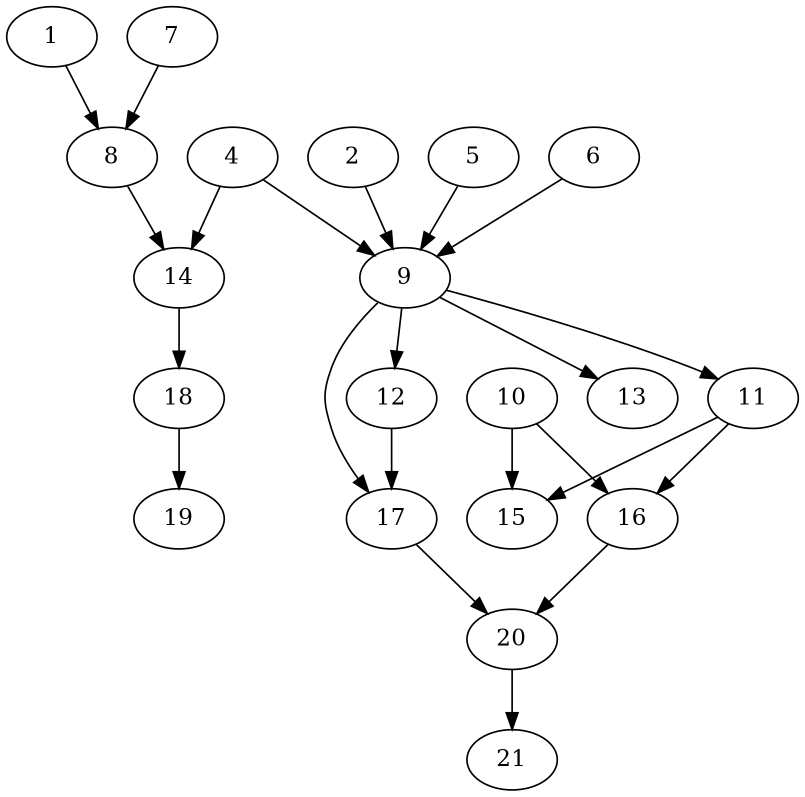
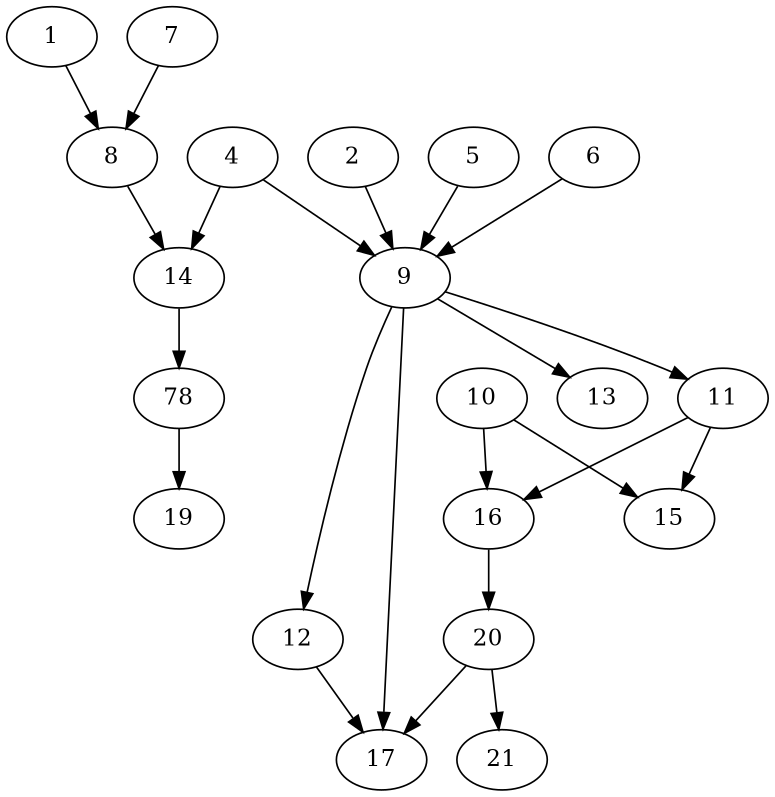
node "18": label "18" -> "78"
edge "17" -> "20": reversed
